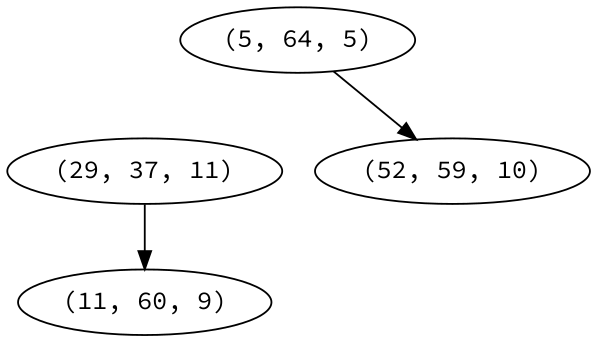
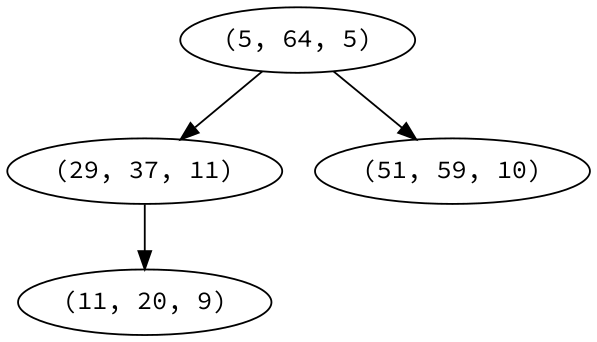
edge "(5, 64, 5)" -> "(29, 37, 11)": added
node "(52, 59, 10)": label "(52, 59, 10)" -> "(51, 59, 10)"
node "(11, 60, 9)": label "(11, 60, 9)" -> "(11, 20, 9)"
